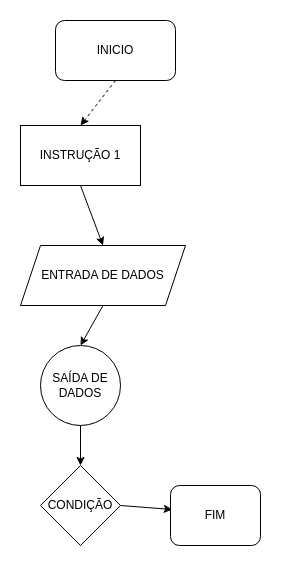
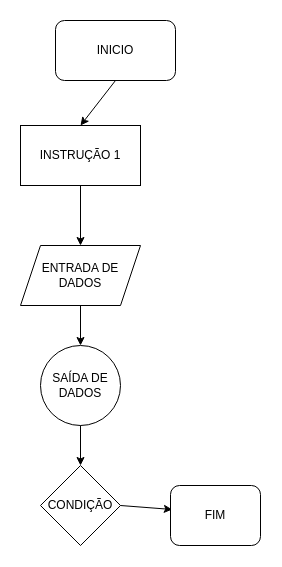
edge "INICIO" -> "INSTRUÇÃO 1": style dashed -> solid
node "ENTRADA DE DADOS": size 165x60 -> 120x60
